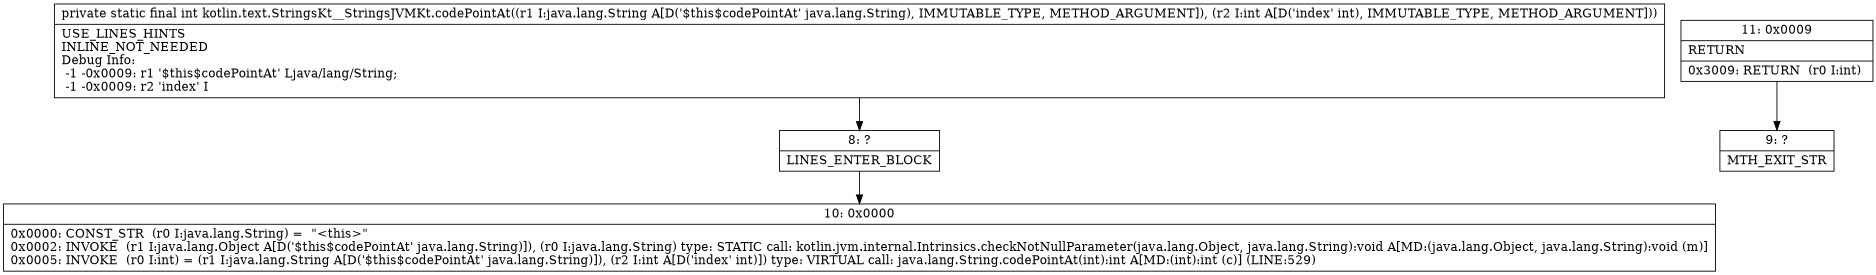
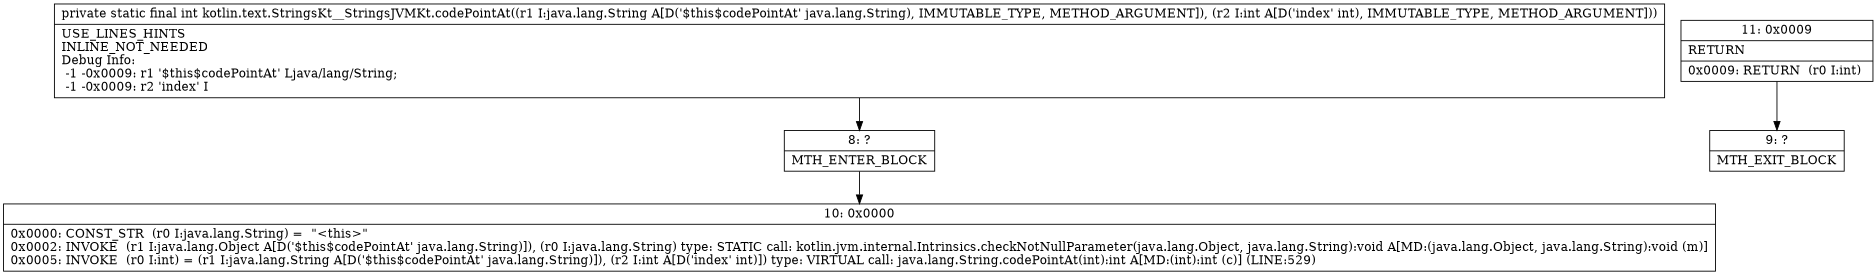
node "11: 0x0009": text "0x3009: RETURN  (r0 I:int)" -> "0x0009: RETURN  (r0 I:int)"
node "8: ?": text "LINES_ENTER_BLOCK" -> "MTH_ENTER_BLOCK"
node "9: ?": text "MTH_EXIT_STR" -> "MTH_EXIT_BLOCK"
